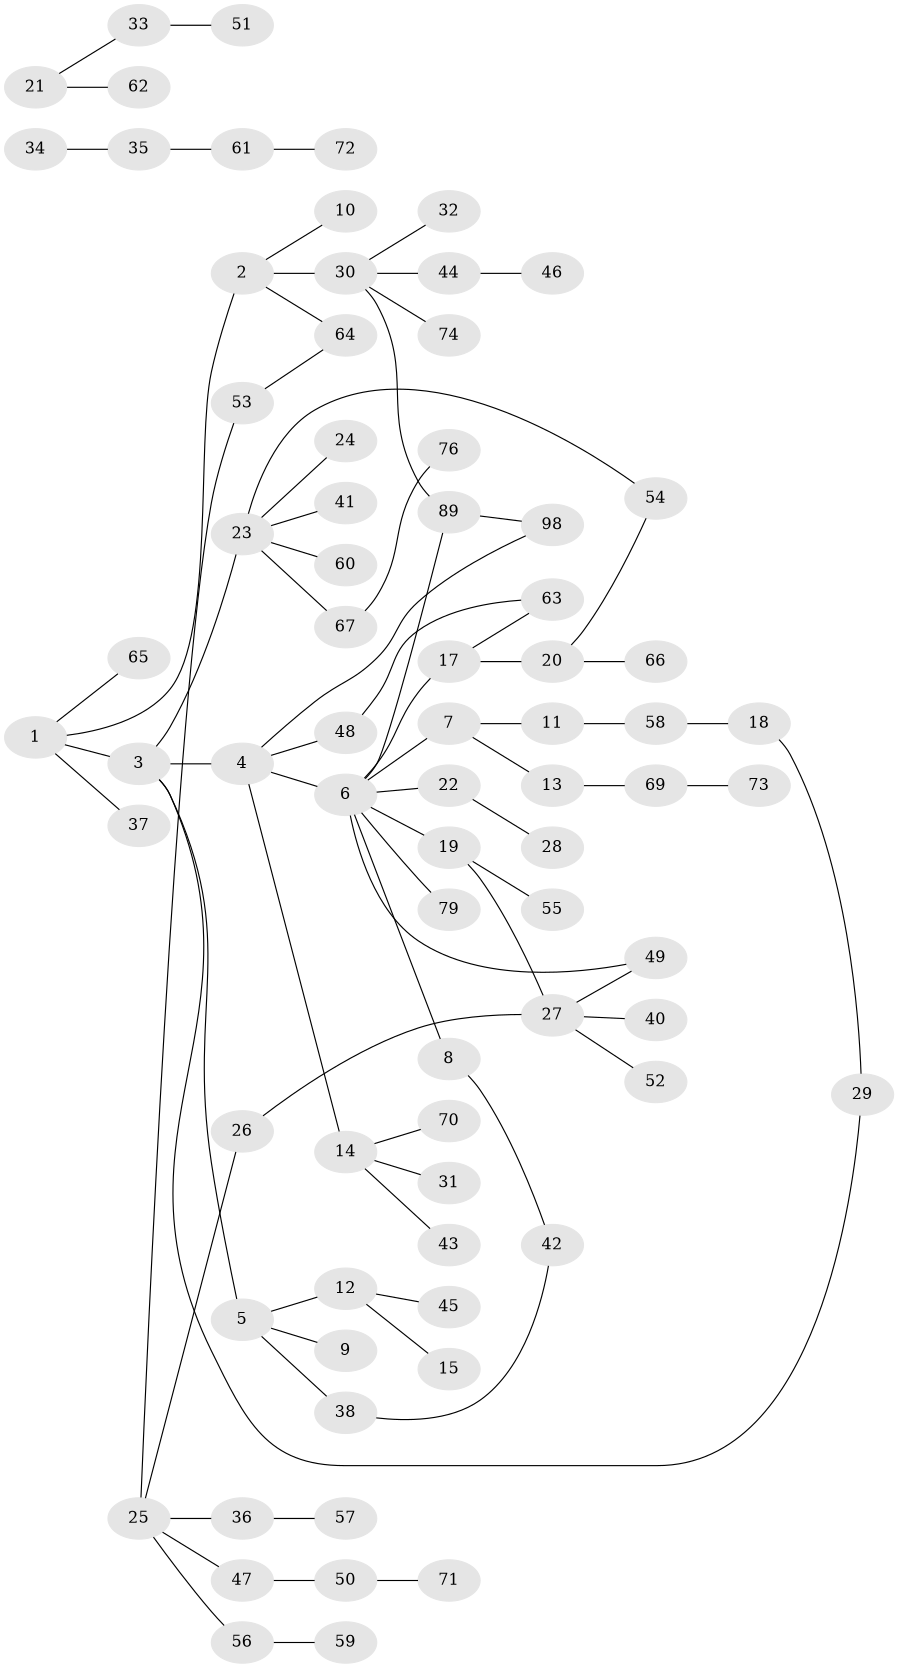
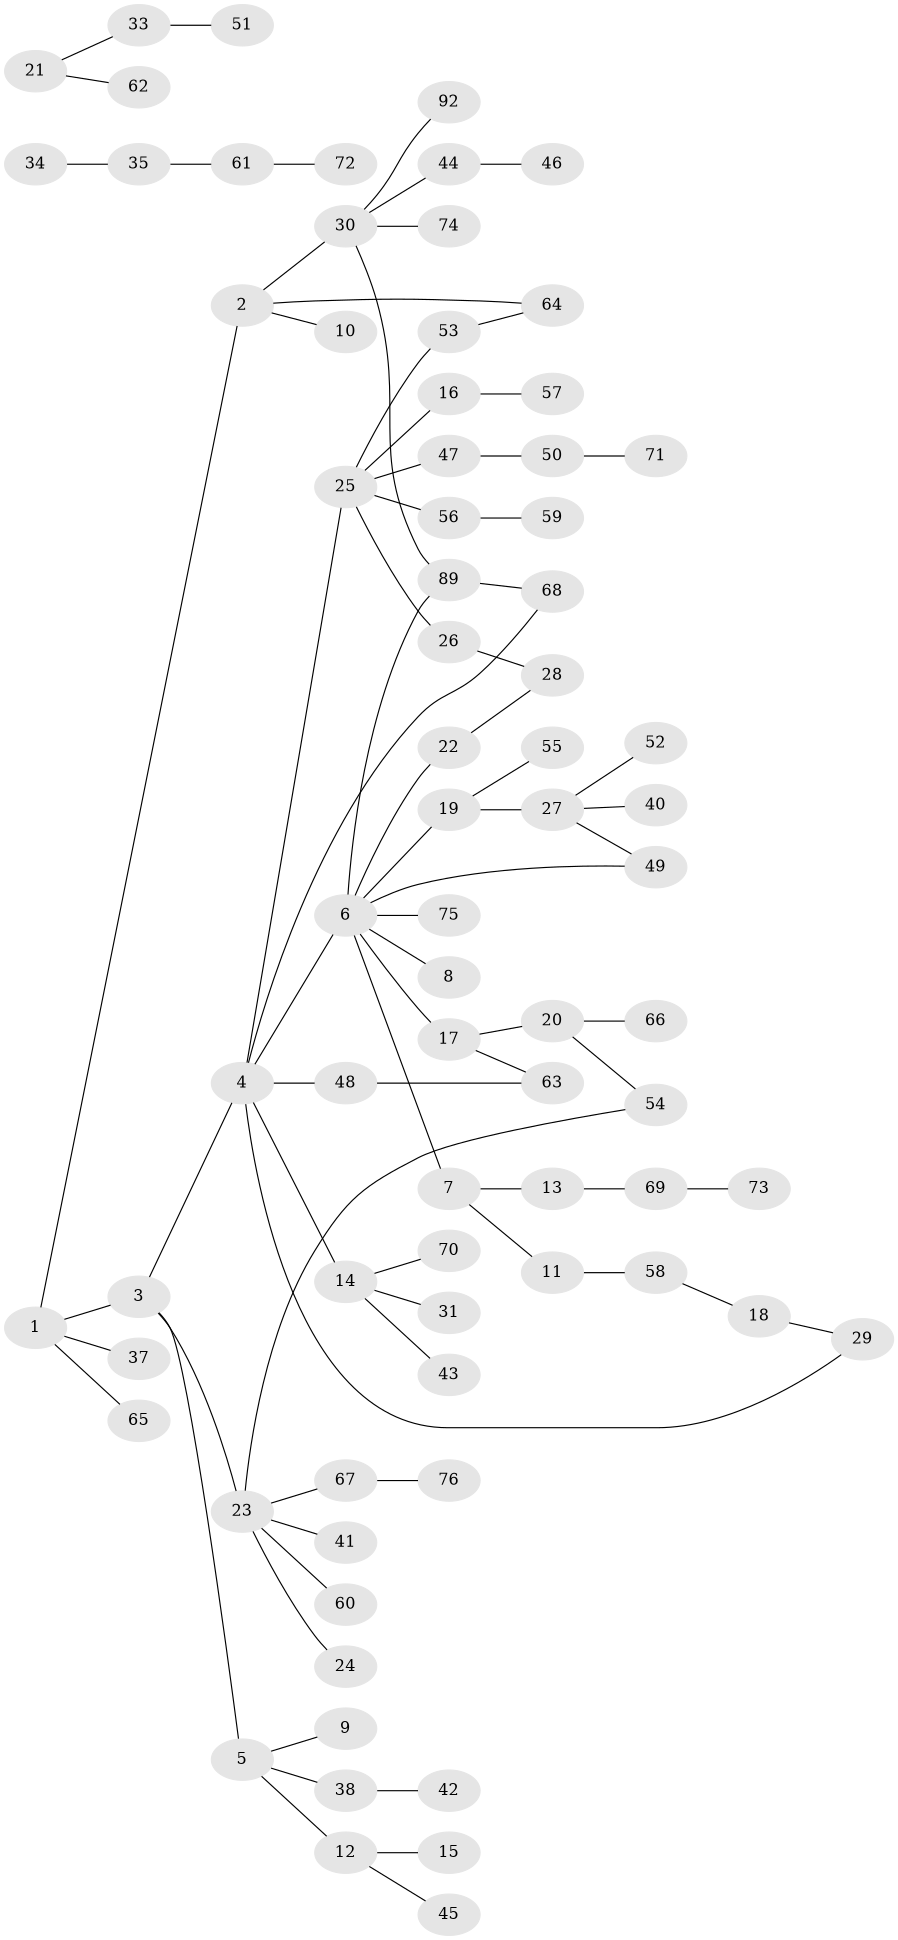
node "32": label "32" -> "92"
node "98": label "98" -> "68"
edge "25" -- "4": added
node "79": label "79" -> "75"
edge "27" -- "26": now "28" -- "26"
edge "8" -- "42": removed
edge "3" -- "29": now "4" -- "29"
node "36": label "36" -> "16"
